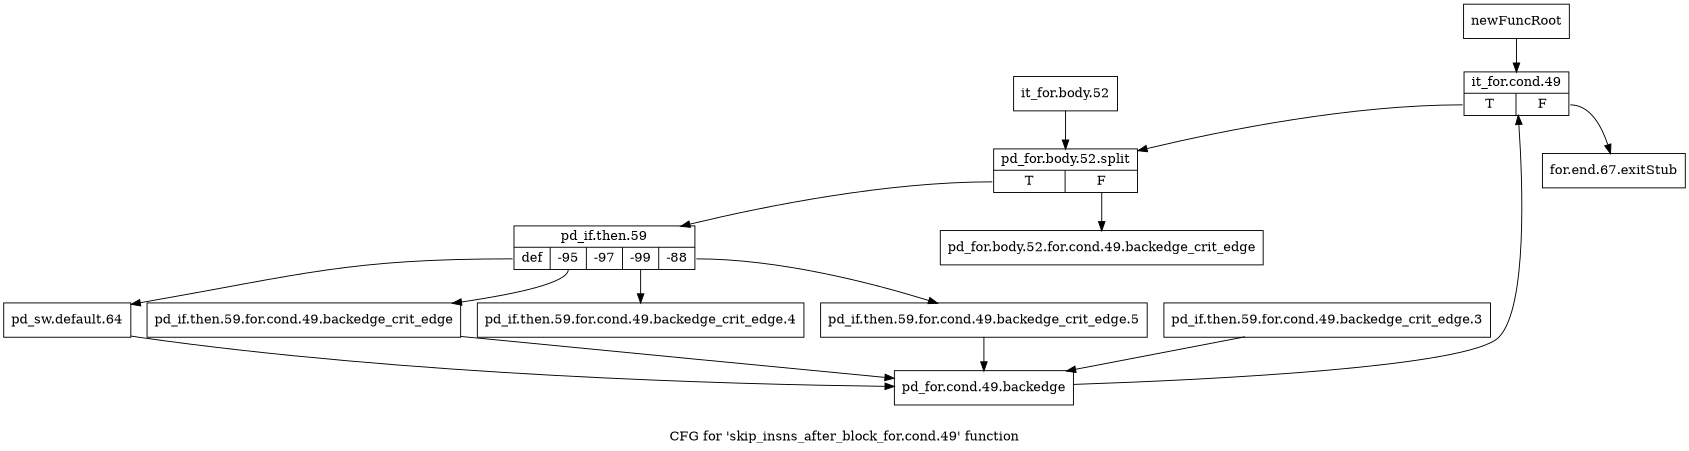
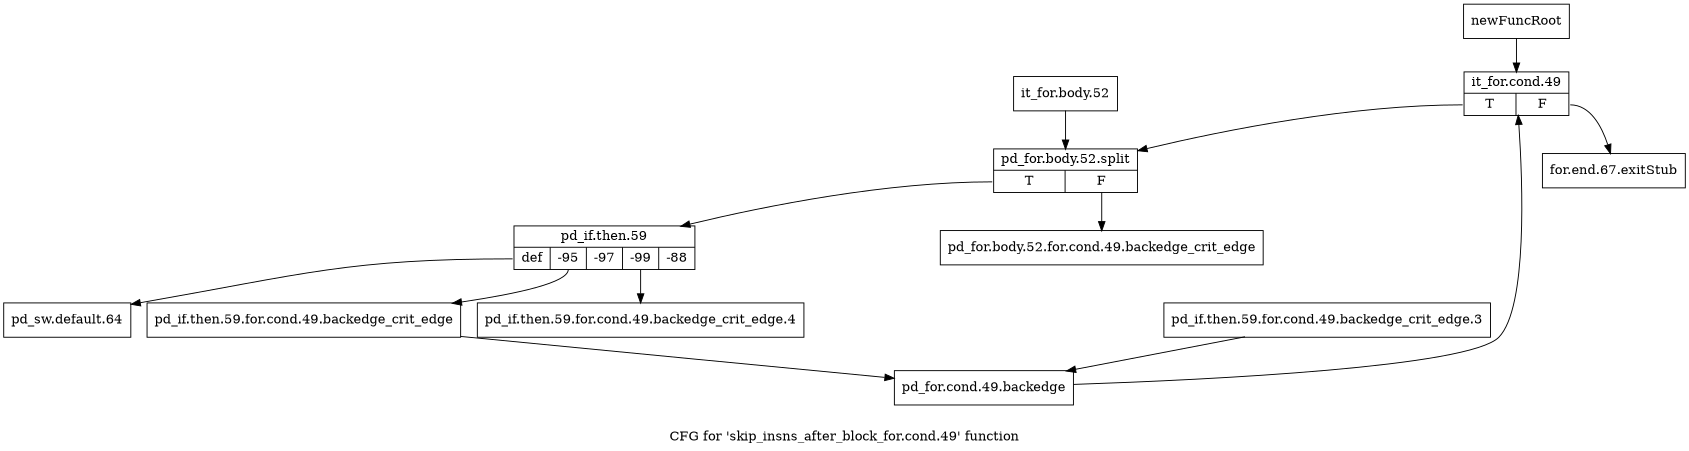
node "pd_if.then.59.for.cond.49.backedge_crit_edge.5": removed
edge "pd_sw.default.64" -> "pd_for.cond.49.backedge": removed
